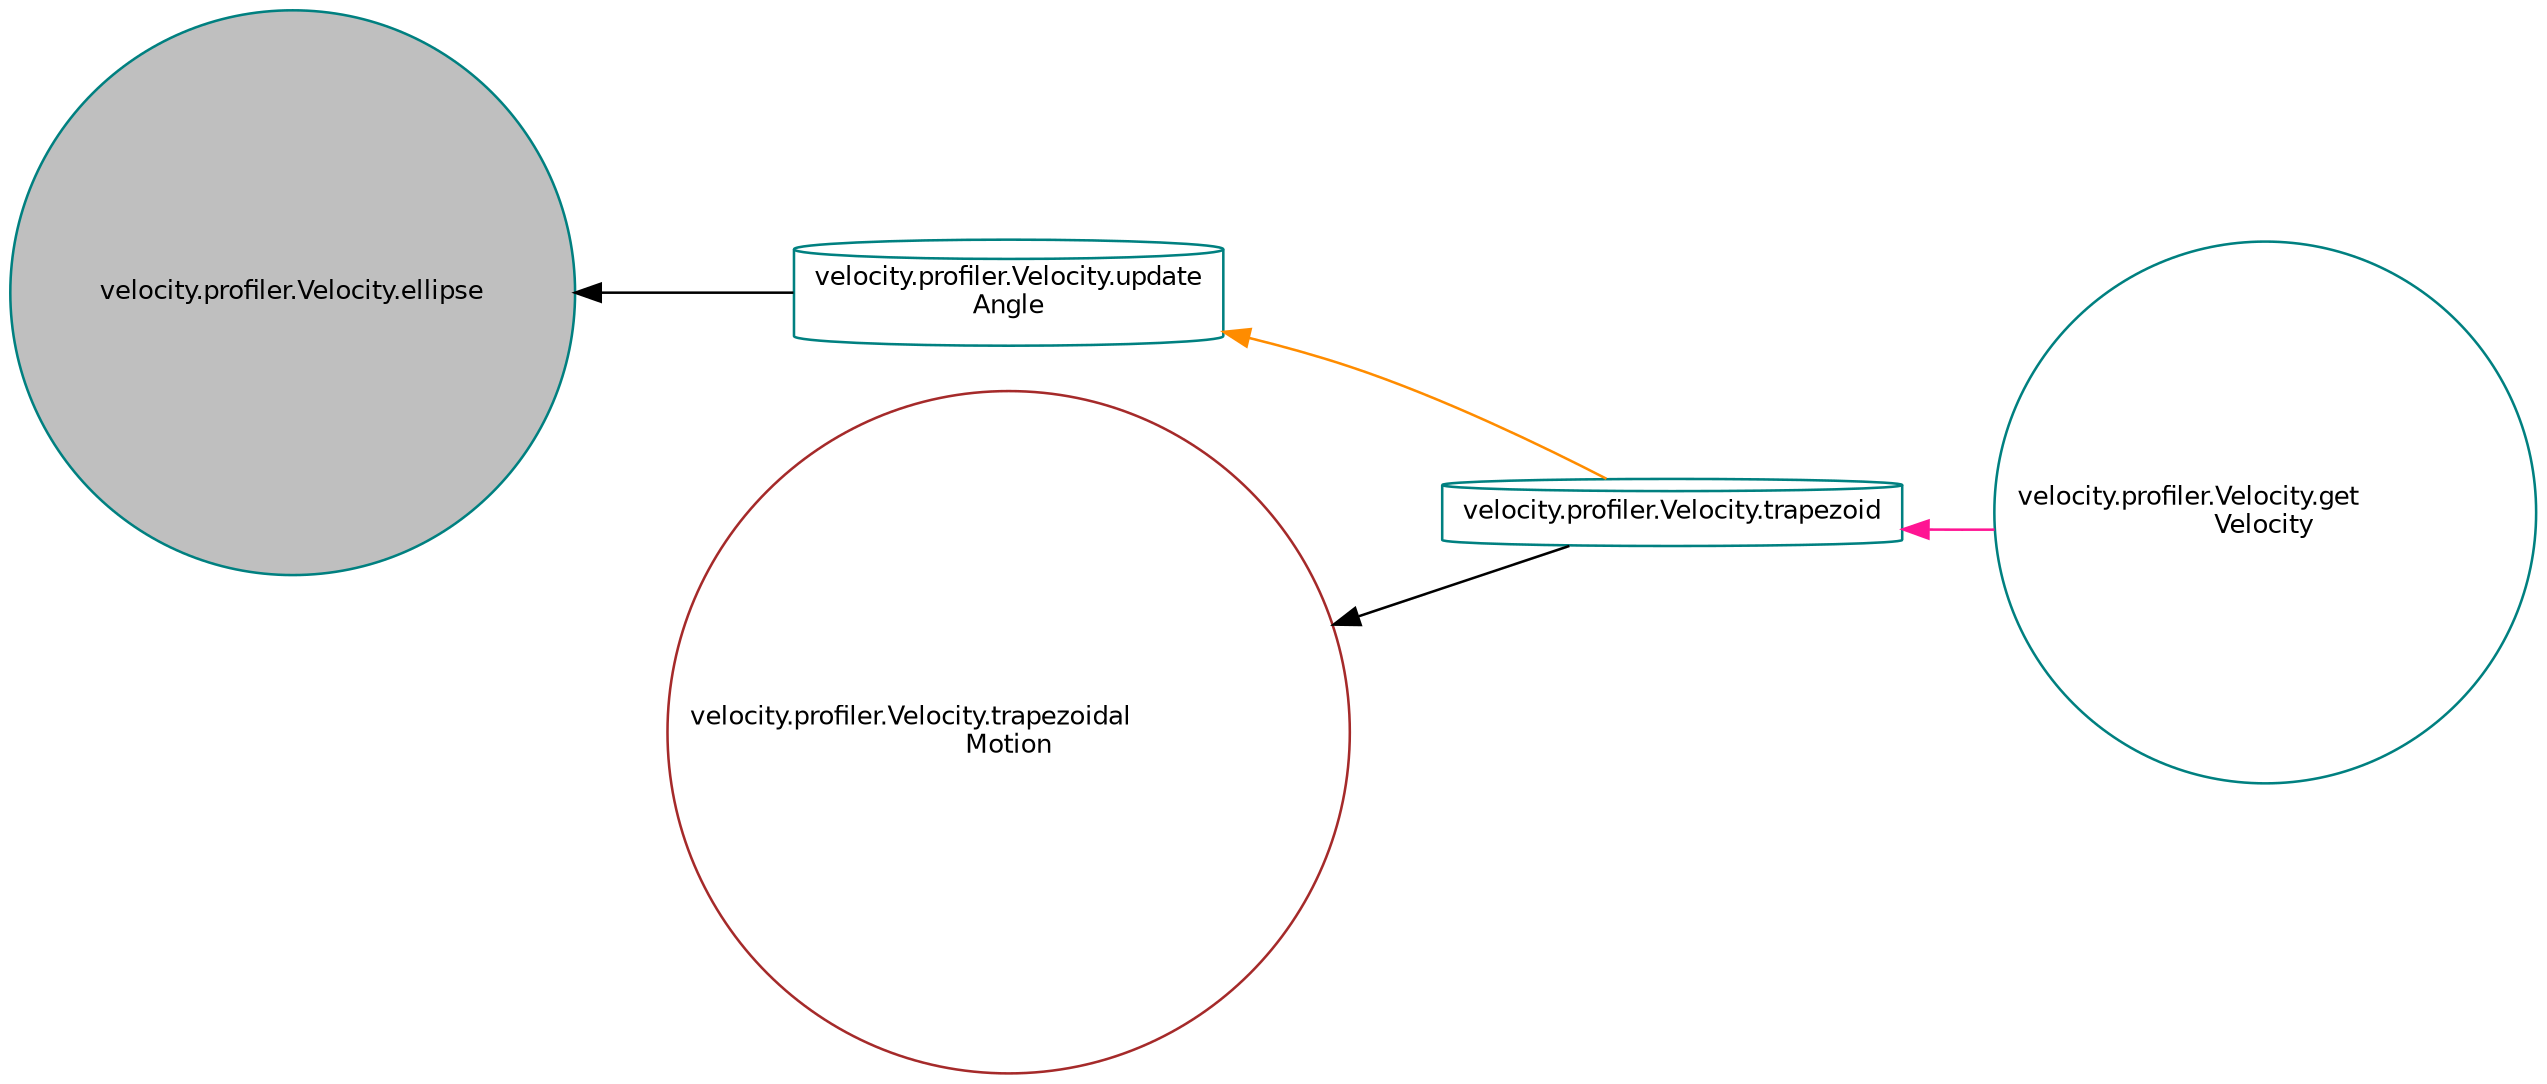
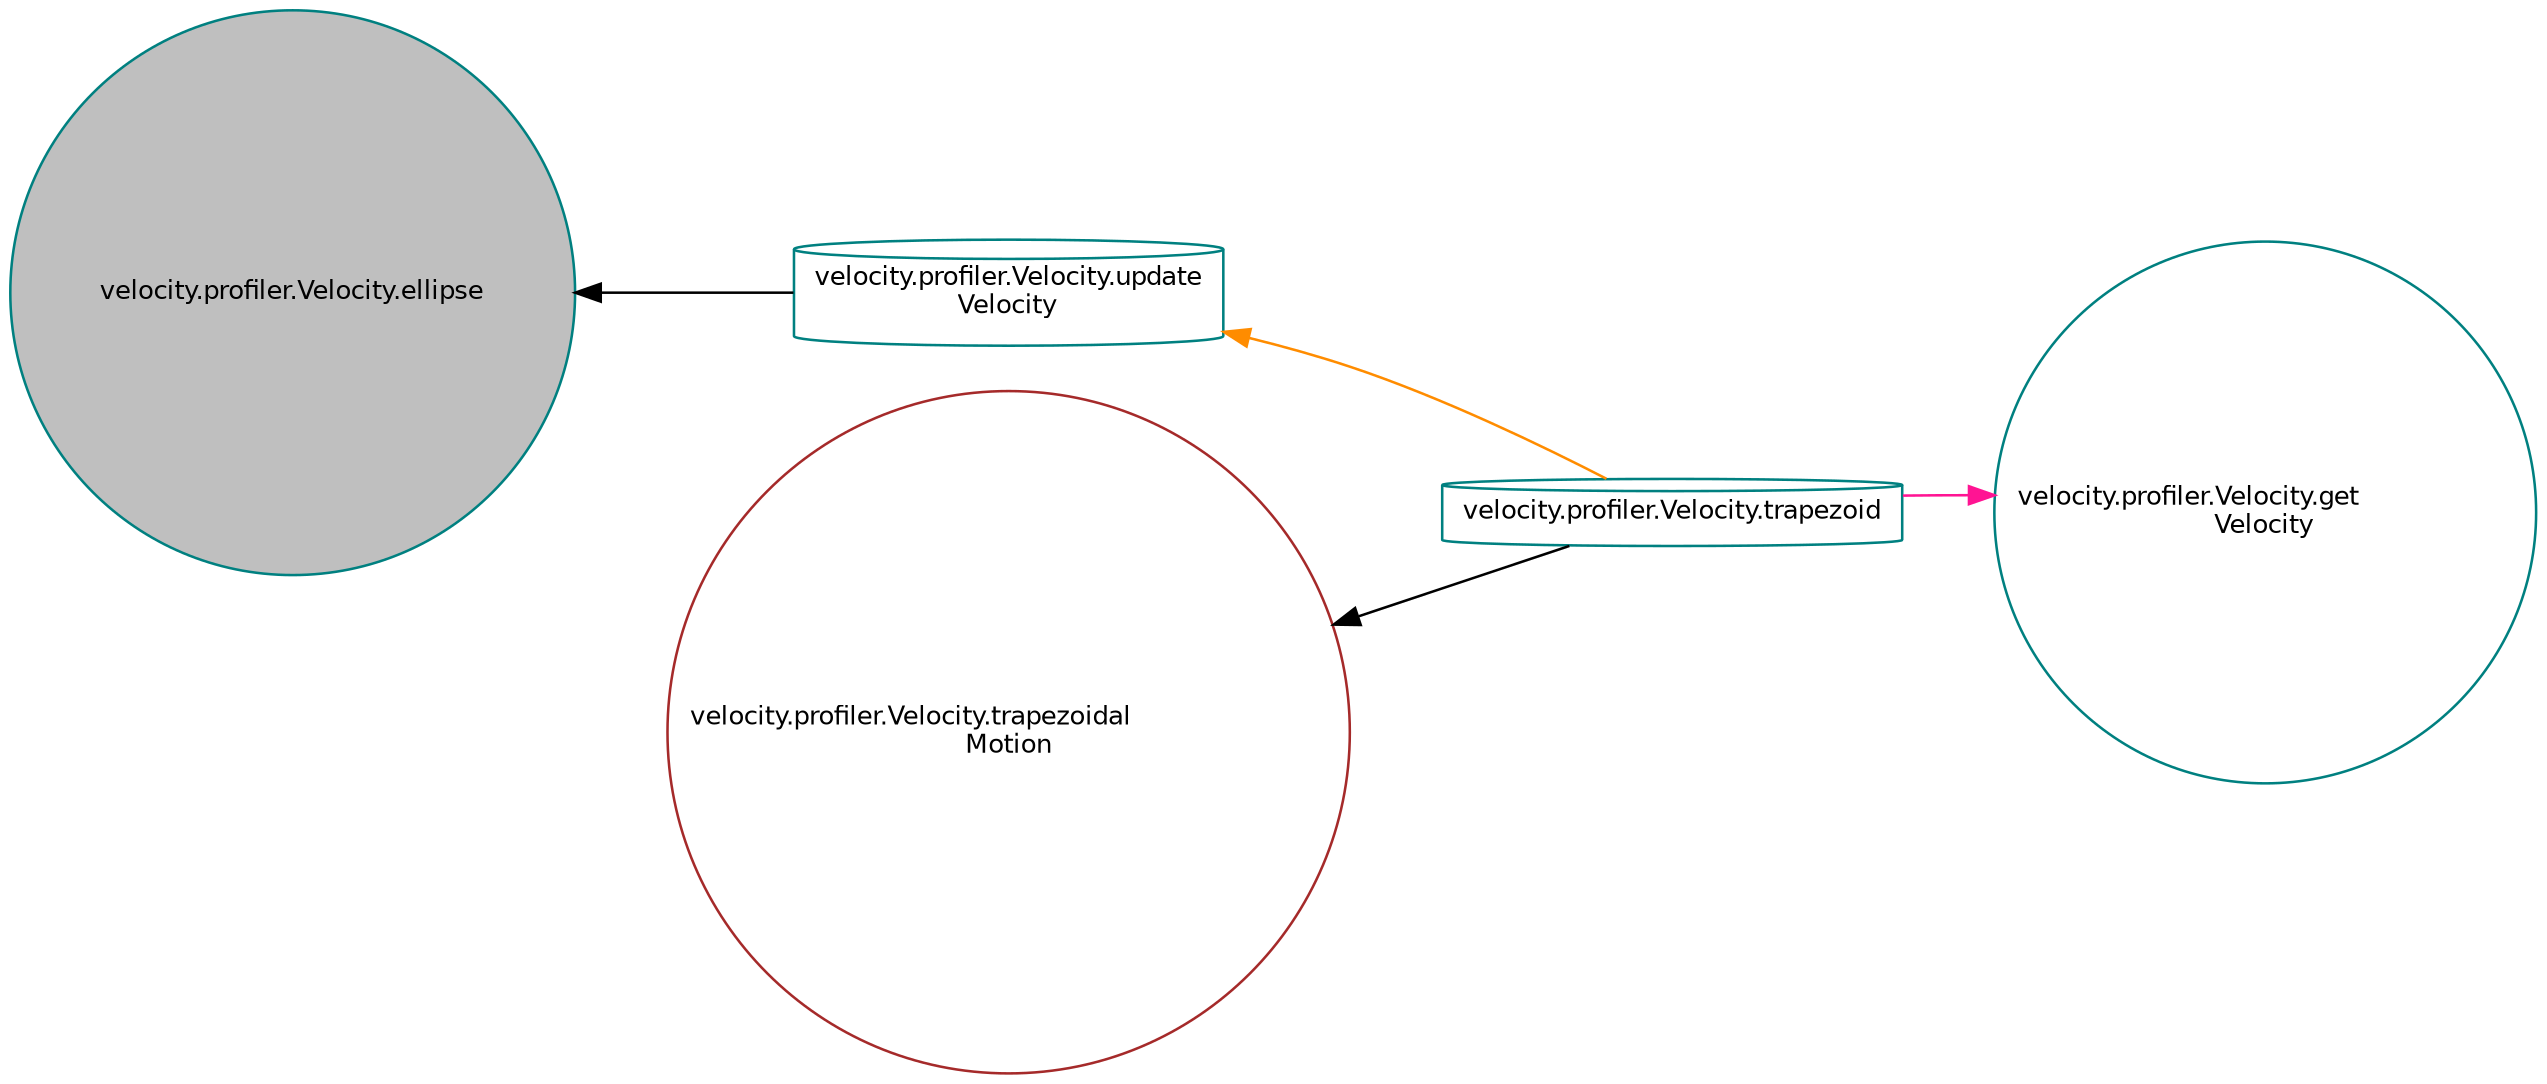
node "velocity.profiler.Velocity.update Angle": label "velocity.profiler.Velocity.update Angle" -> "velocity.profiler.Velocity.update Velocity"
edge "velocity.profiler.Velocity.get Velocity" -> "velocity.profiler.Velocity.trapezoid": reversed
